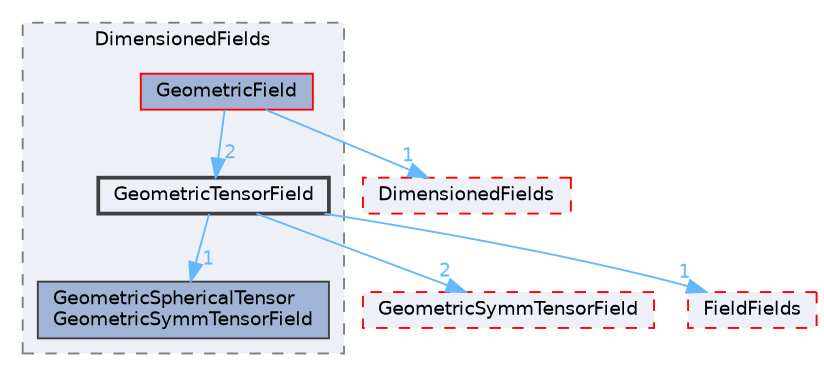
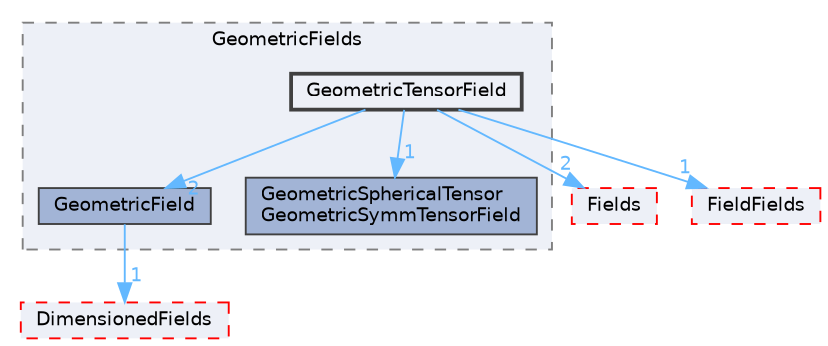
cluster "DimensionedFields": label "DimensionedFields" -> "GeometricFields"
node "GeometricField": color red -> grey25
edge "GeometricField" -> "GeometricTensorField": reversed
node "GeometricSymmTensorField": label "GeometricSymmTensorField" -> "Fields"
